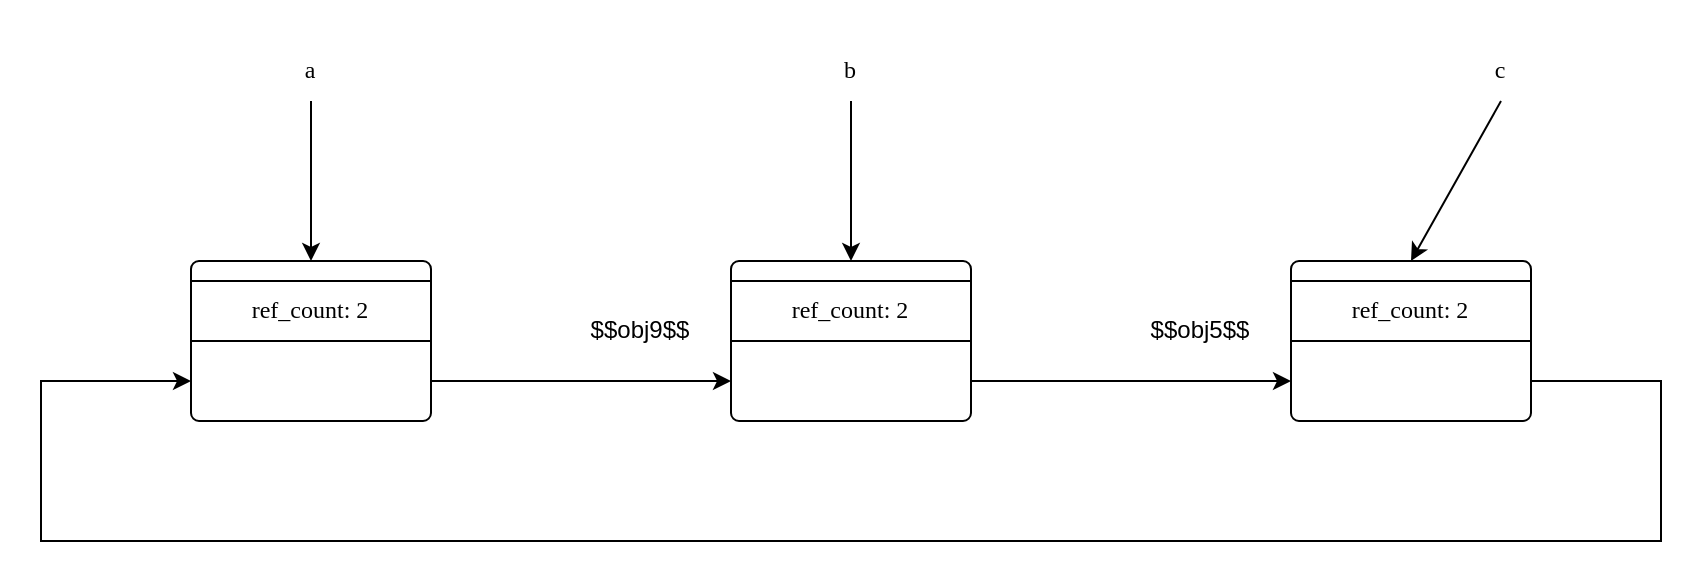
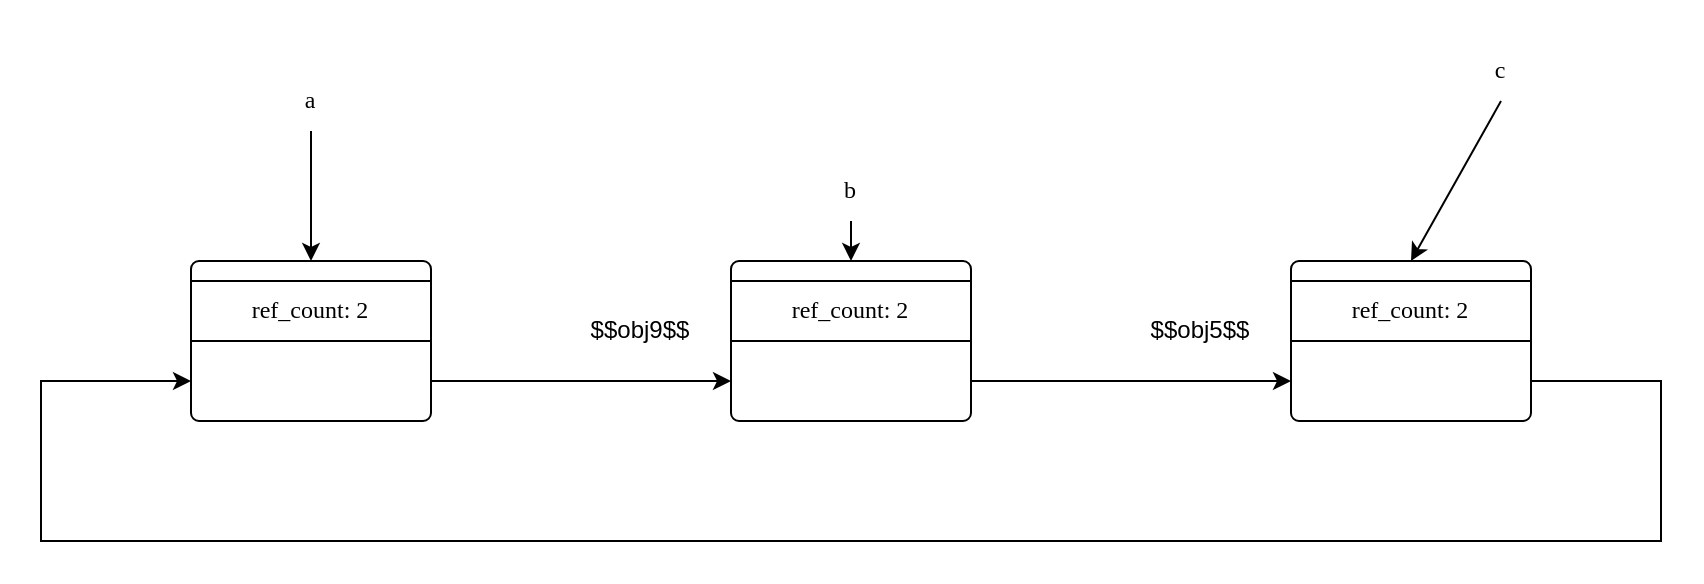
node "a": moved (311, 71) -> (311, 101)
node "b": moved (851, 71) -> (851, 191)
